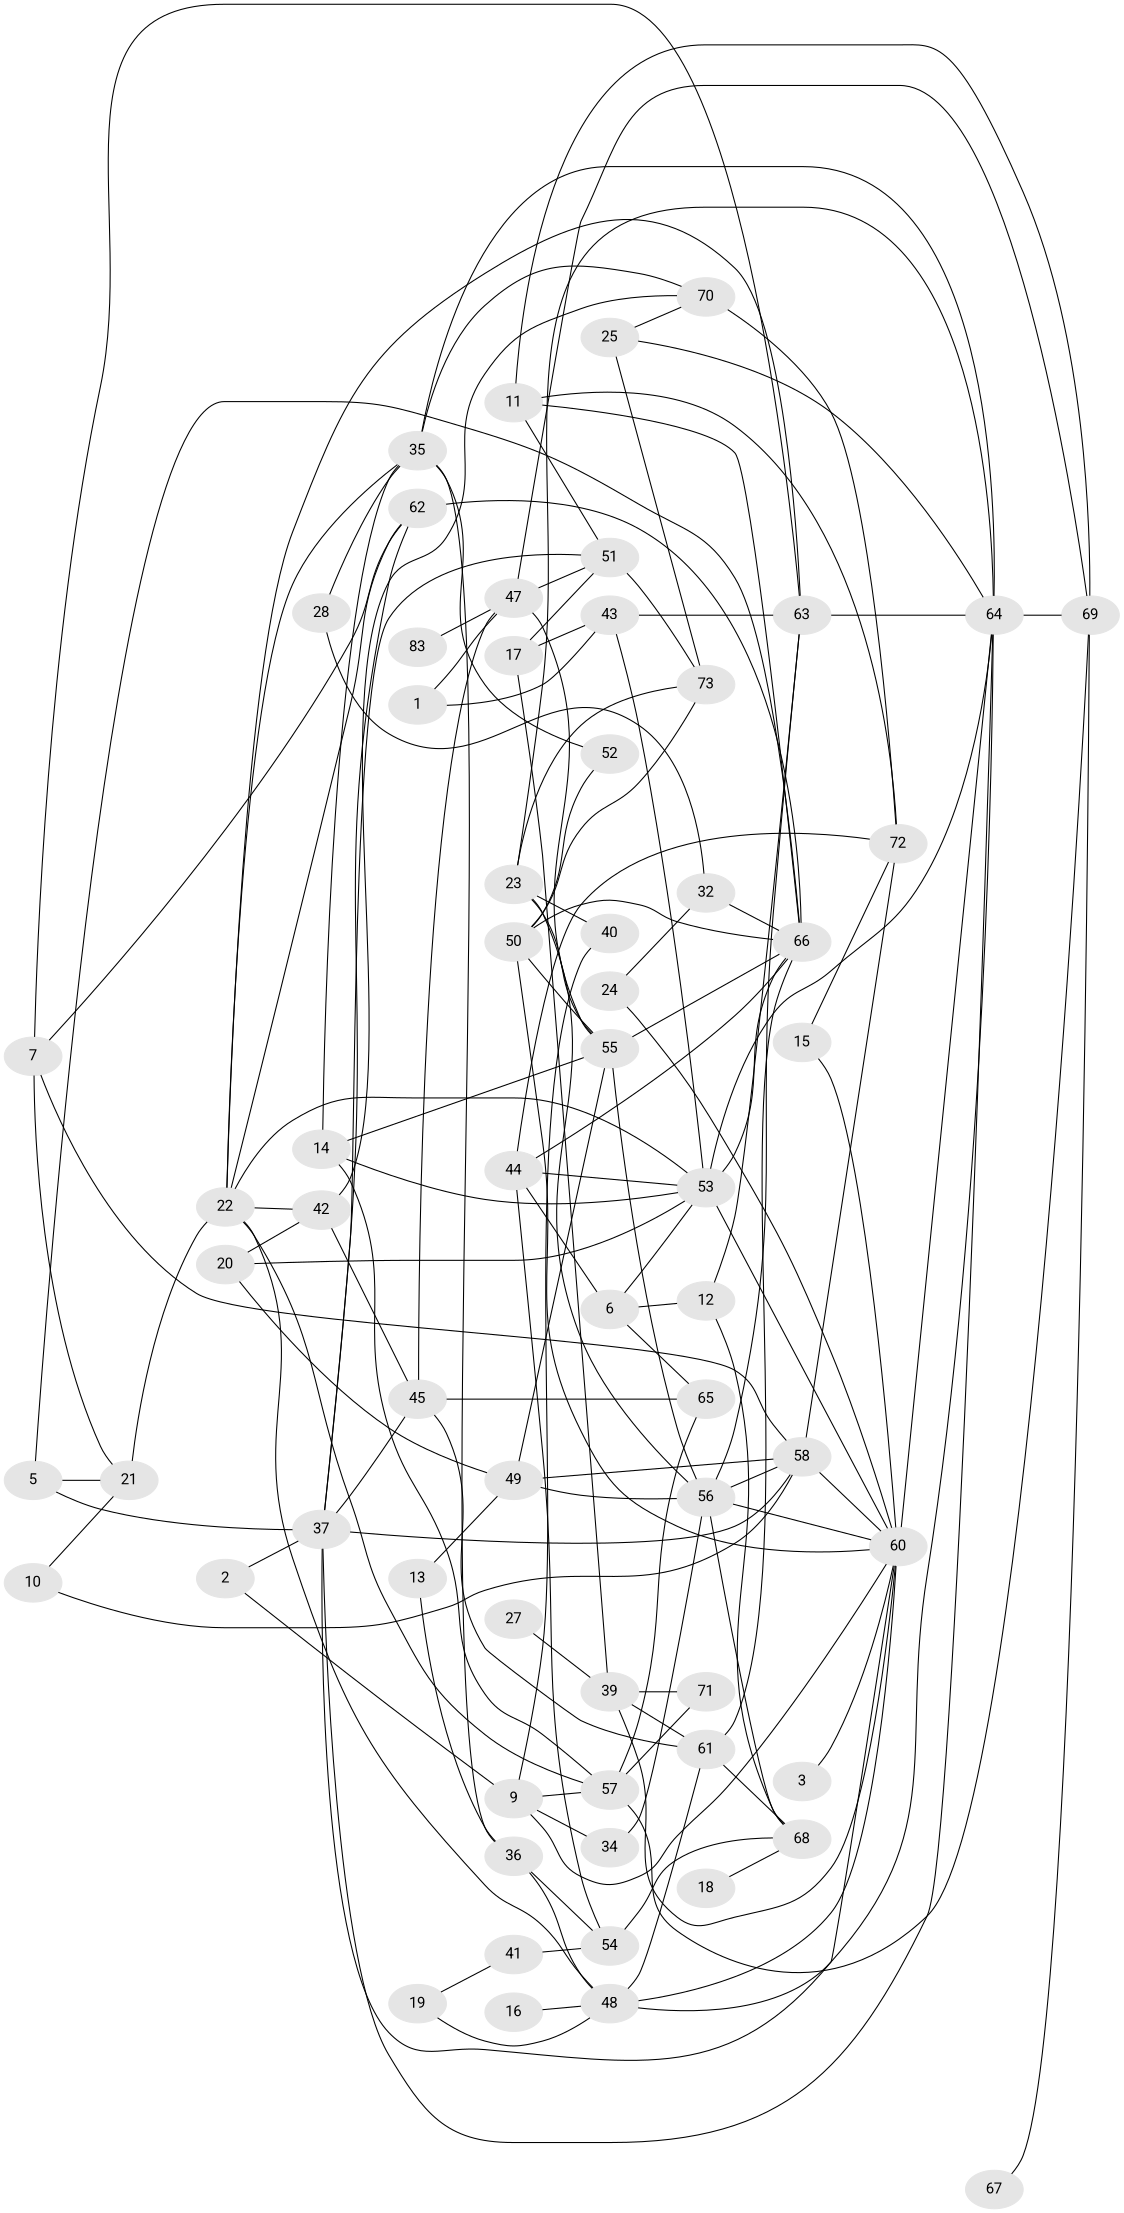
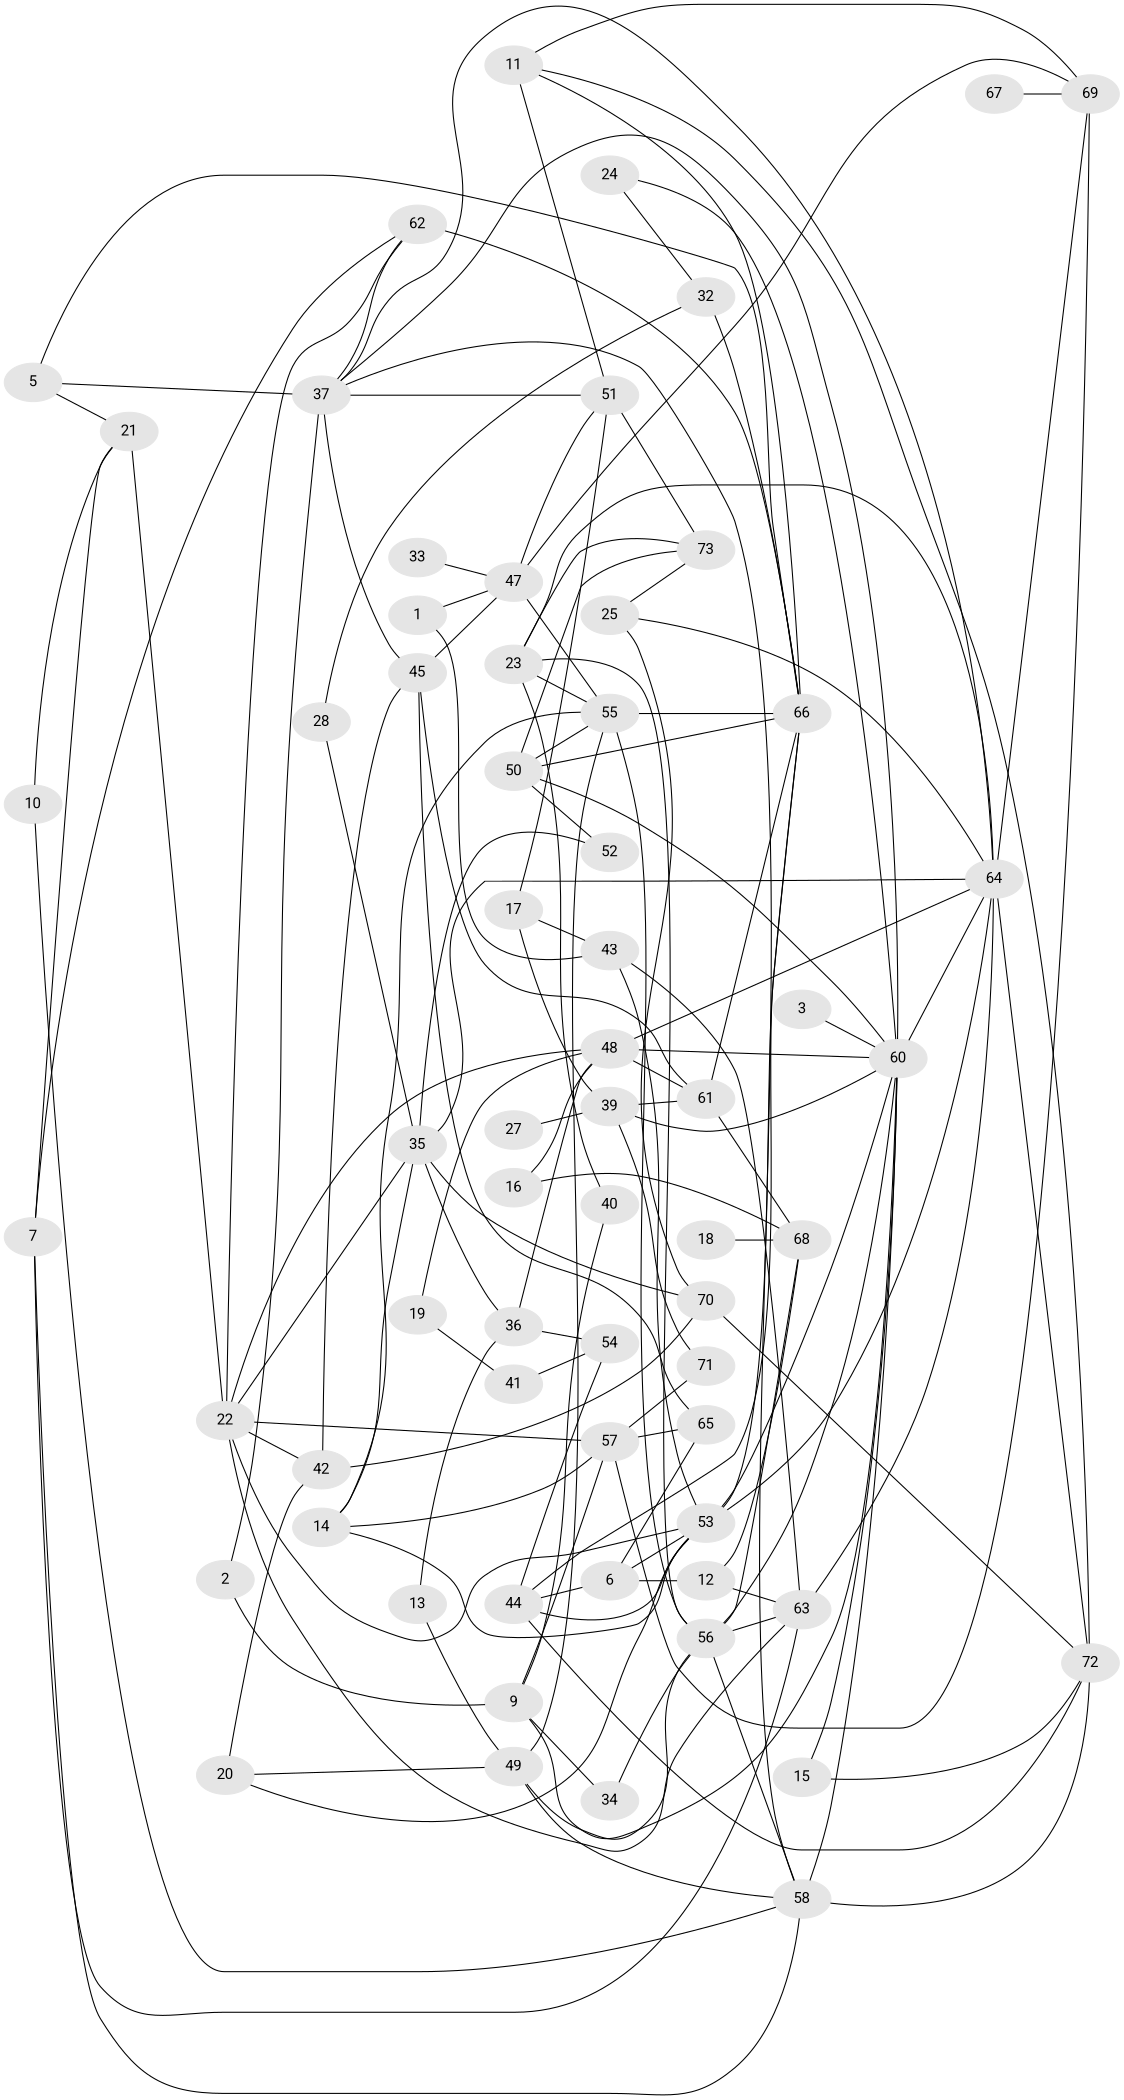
node "83": label "83" -> "33"
edge "64" -- "72": added
edge "68" -- "54": now "68" -- "16"
